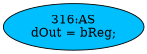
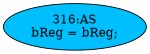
node "316:AS dOut = bReg;": label "316:AS dOut = bReg;" -> "316:AS bReg = bReg;"
